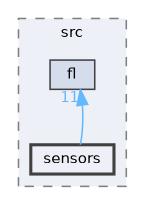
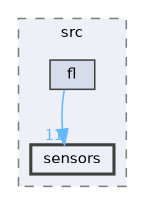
edge "sensors" -> "fl": reversed
